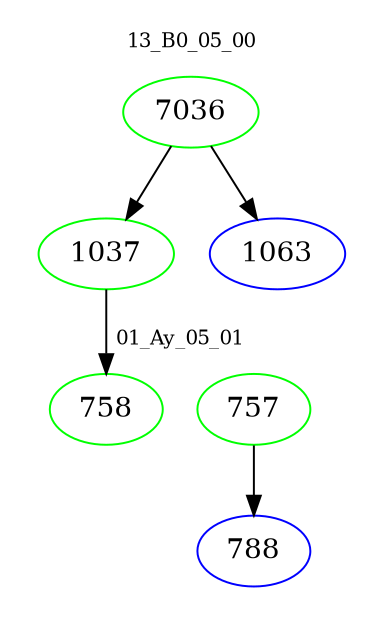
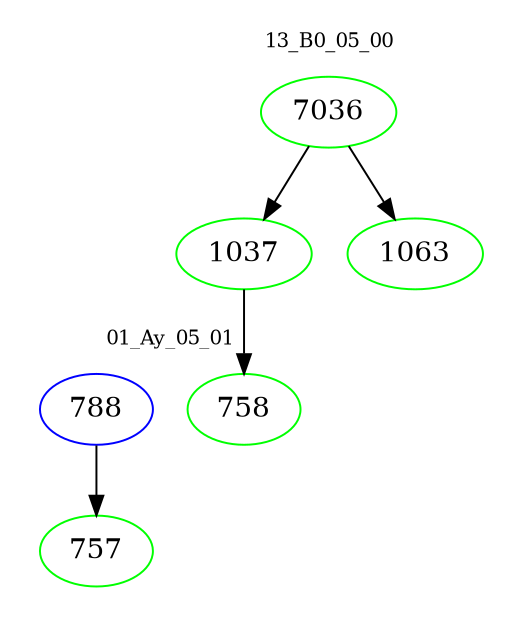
node "1063": color blue -> green
edge "757" -> "788": reversed
